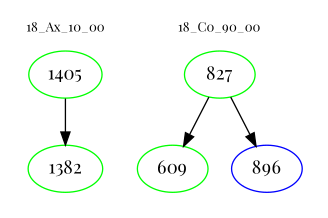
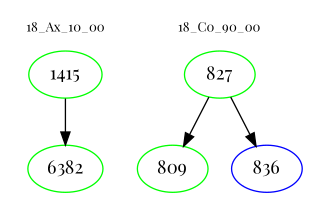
node "1405": label "1405" -> "1415"
node "1382": label "1382" -> "6382"
node "609": label "609" -> "809"
node "896": label "896" -> "836"
